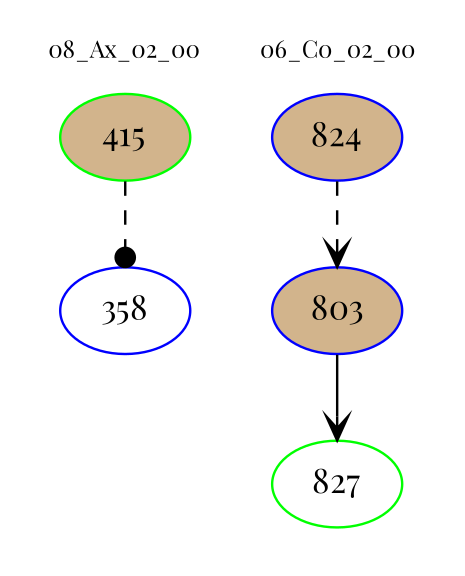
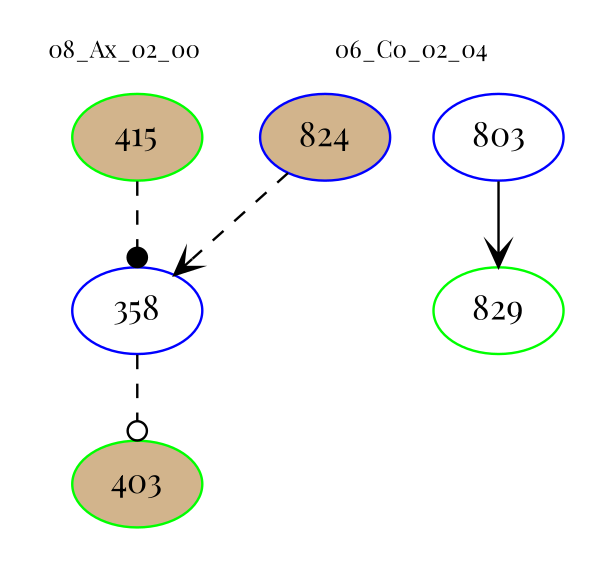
cluster "06_C0_02_00": label "06_C0_02_00" -> "06_C0_02_04"
edge "824" -> "803": now "824" -> "358"
node "803": fillcolor tan -> white
node "403": added
node "827": label "827" -> "829"
